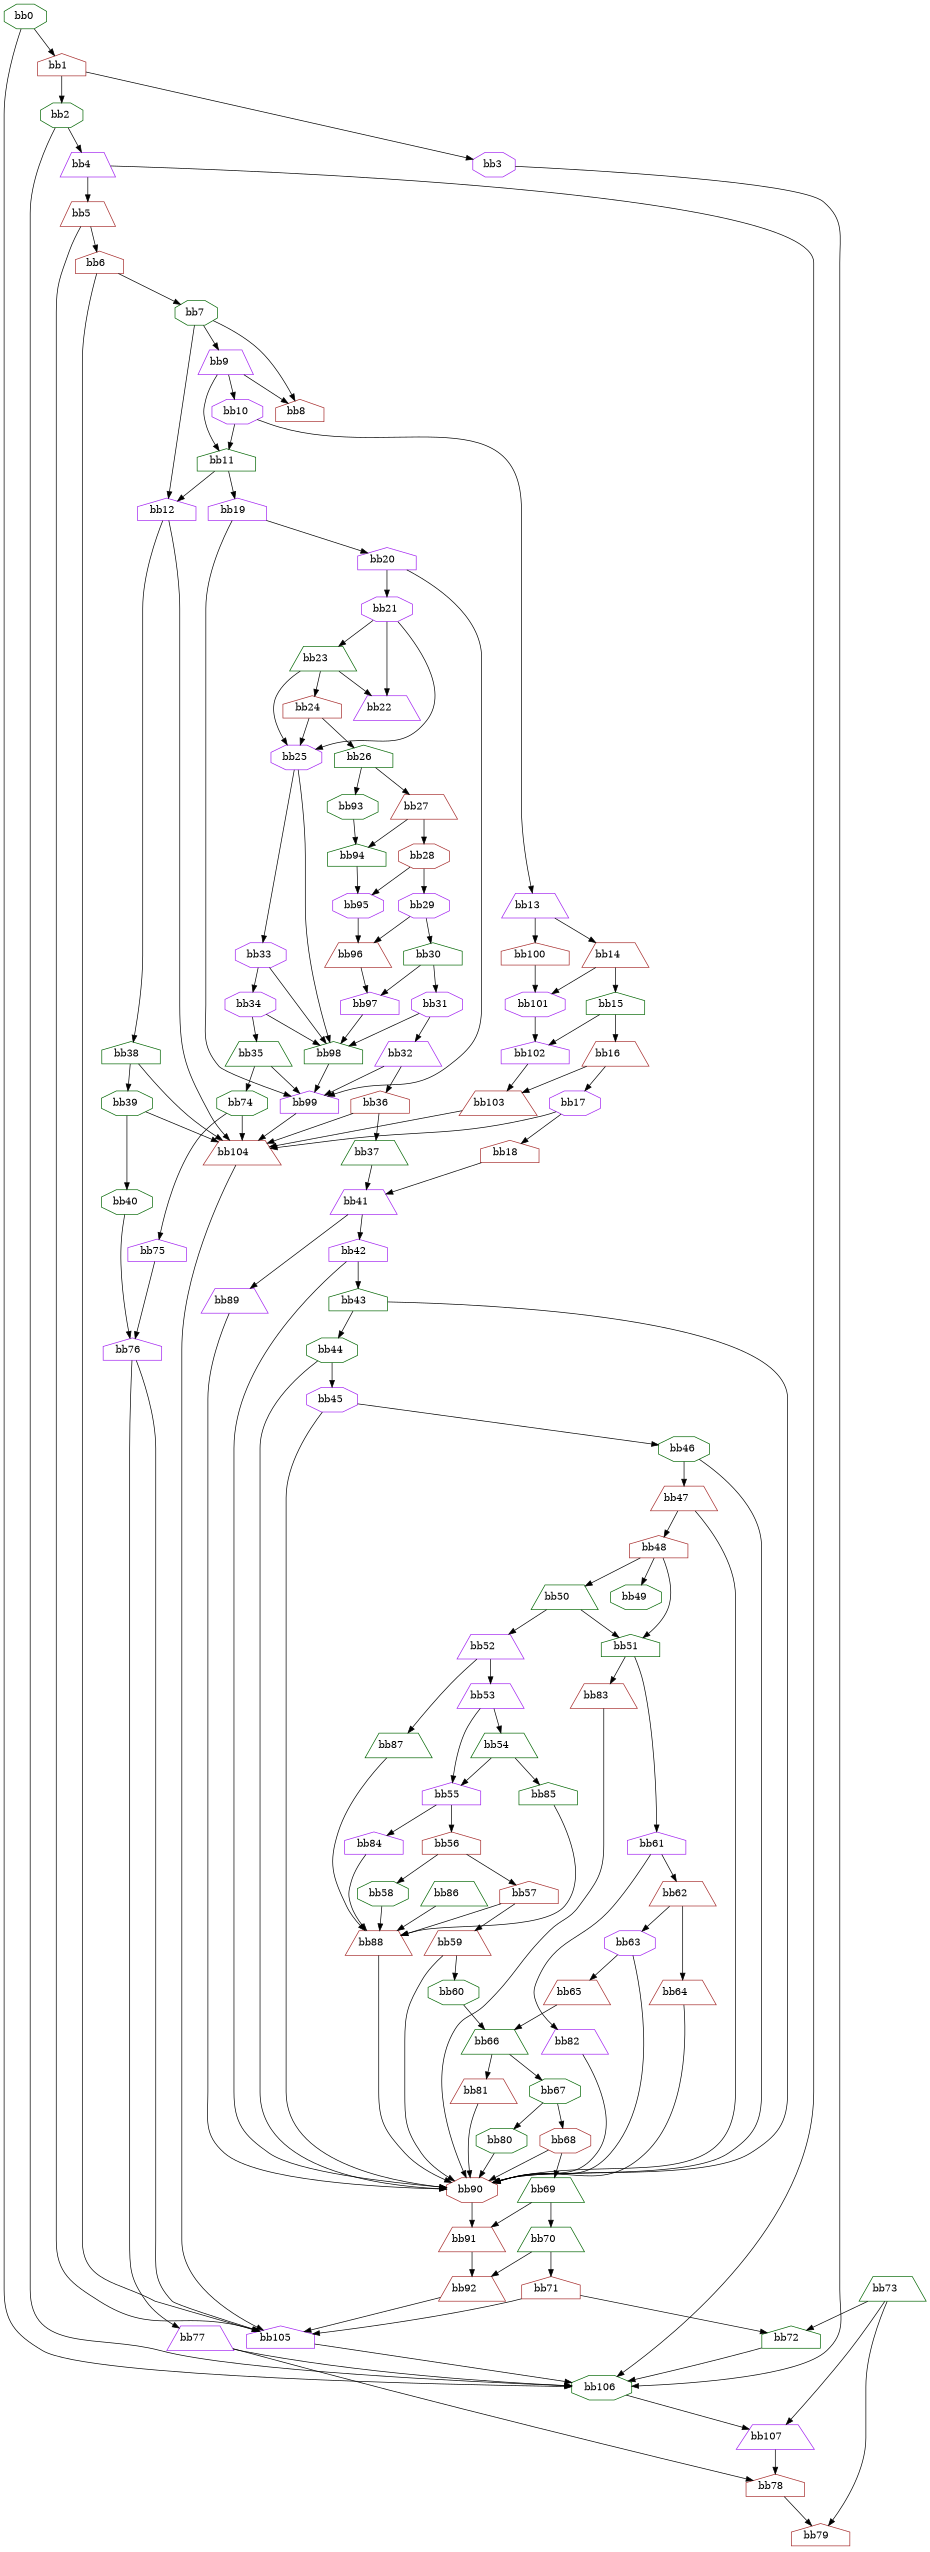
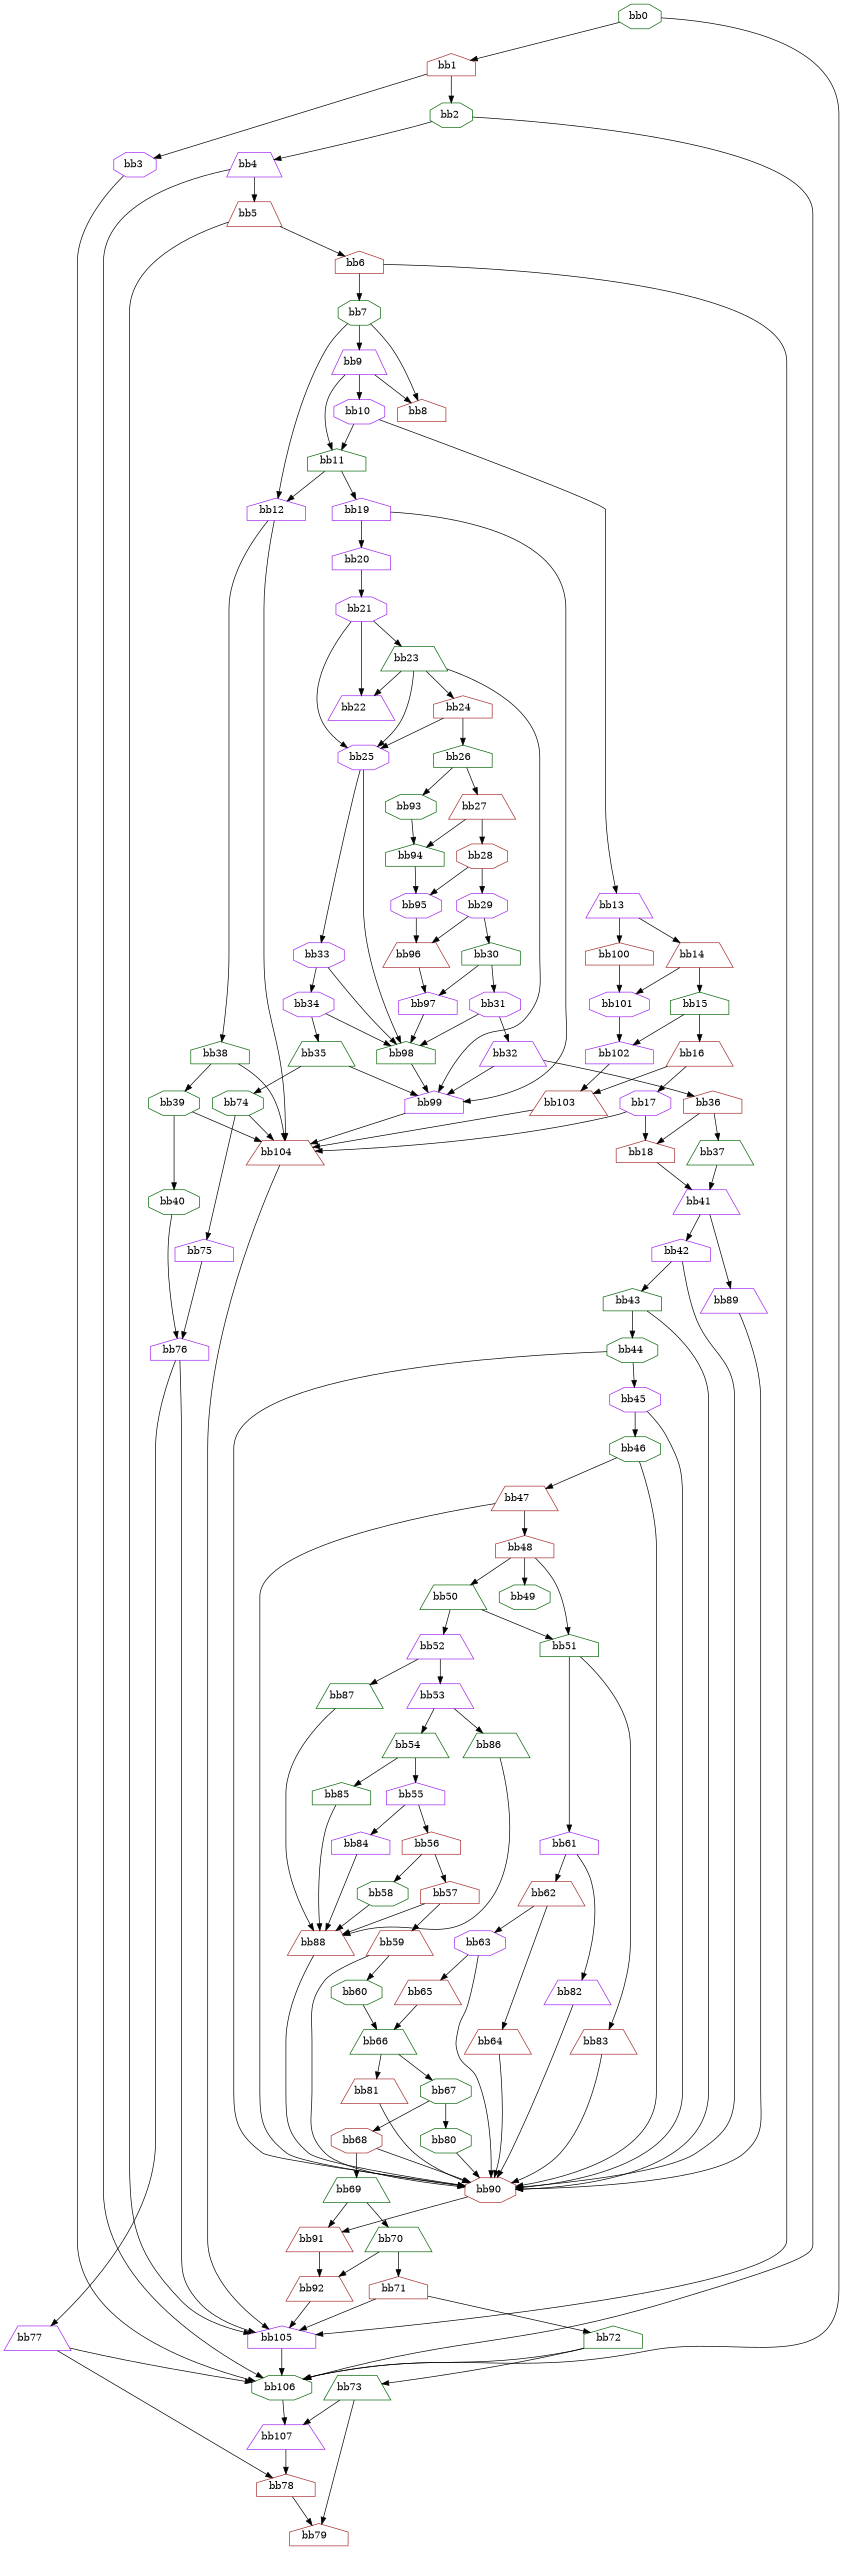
edge "bb20" -> "bb99": now "bb23" -> "bb99"
edge "bb36" -> "bb104": now "bb36" -> "bb18"
edge "bb53" -> "bb55": now "bb53" -> "bb86"
edge "bb73" -> "bb72": reversed
